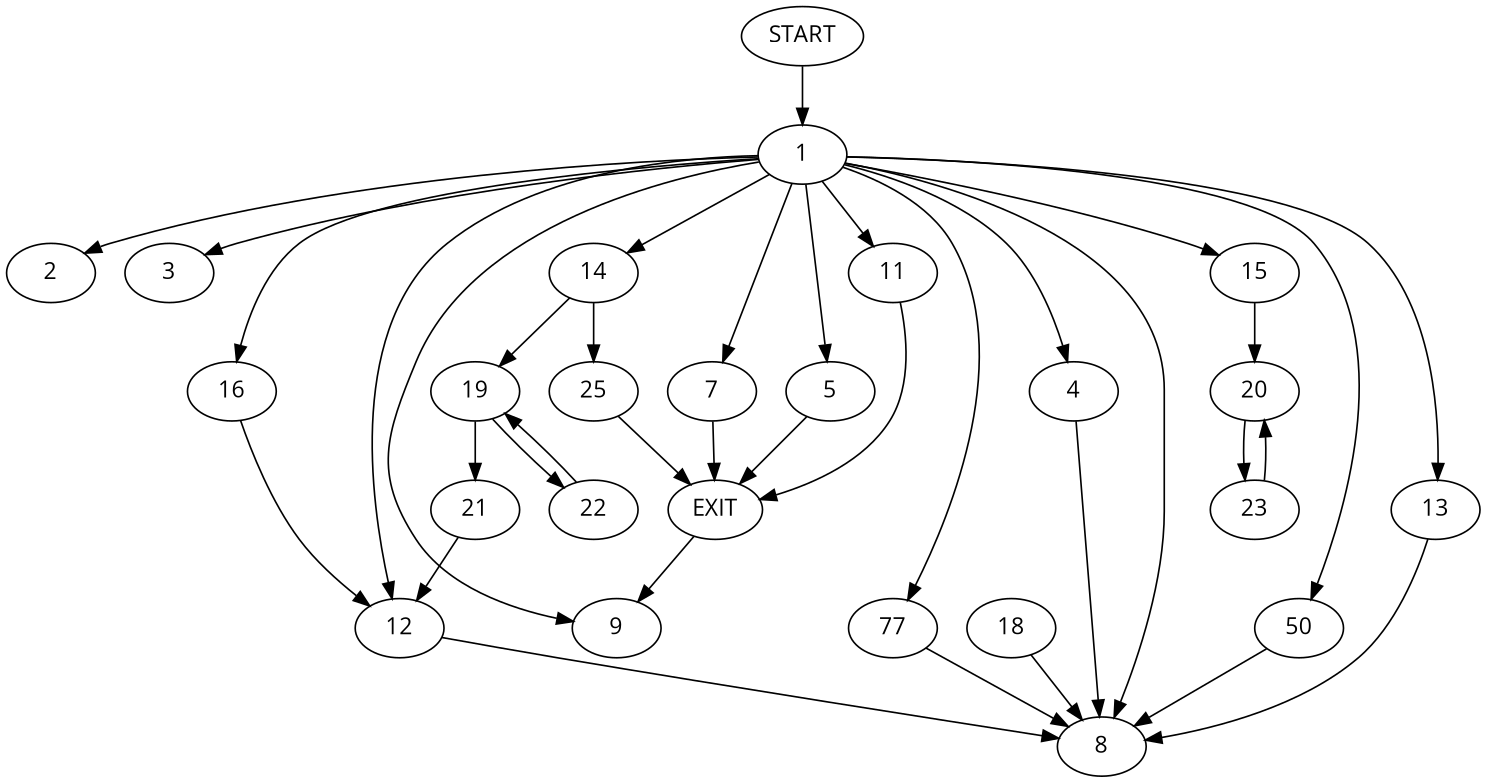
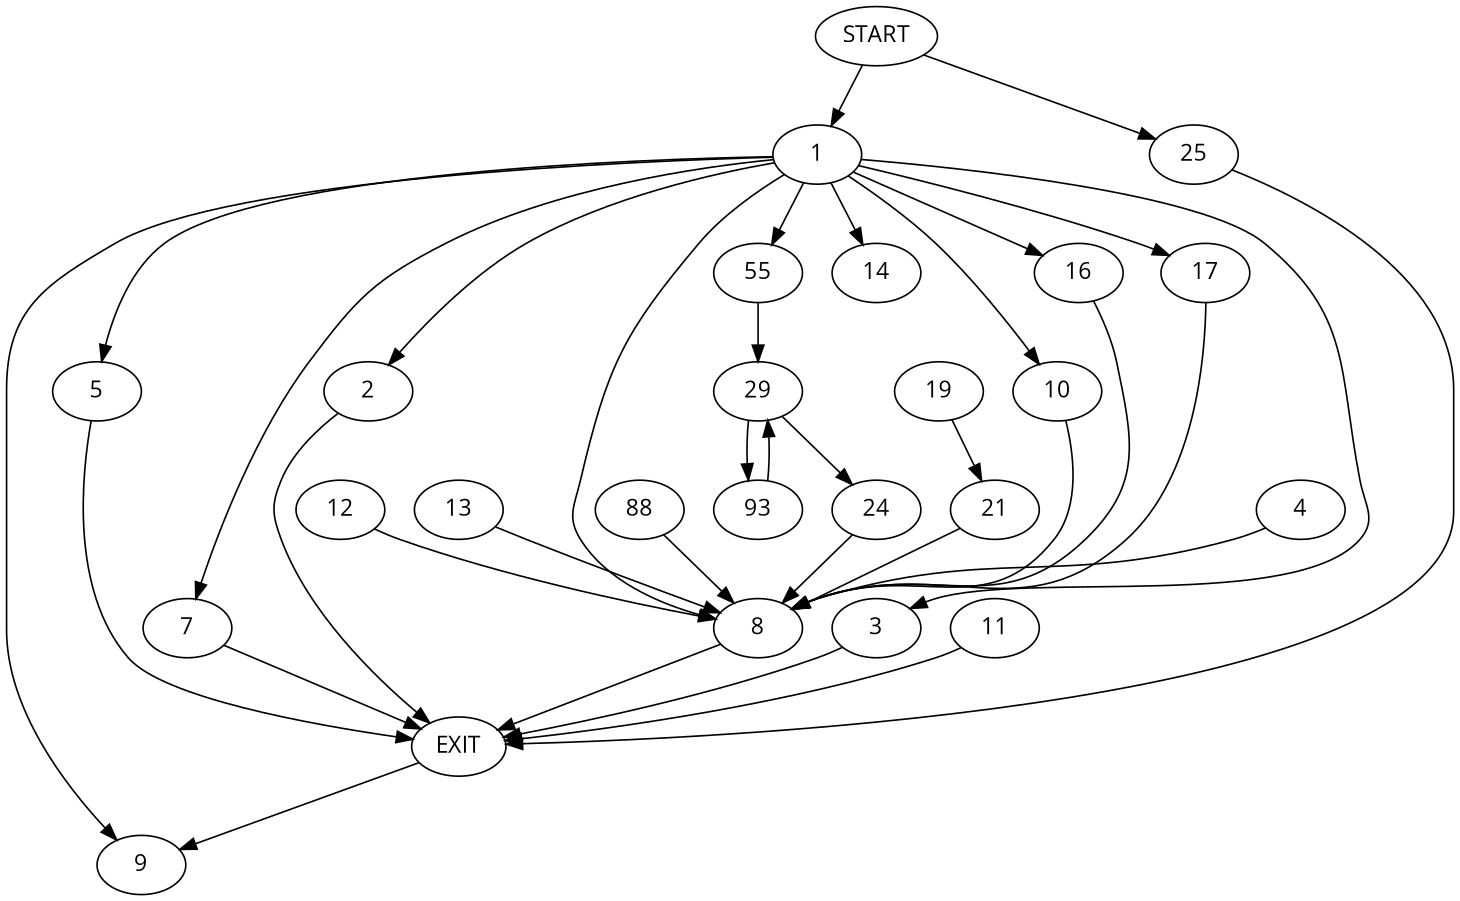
edge "1" -> "13": removed
edge "1" -> "11": removed
edge "1" -> "4": removed
edge "1" -> "12": removed
node "15": label "15" -> "55"
edge "14" -> "25": now "START" -> "25"
edge "14" -> "19": removed
node "20": label "20" -> "29"
node "22": removed
node "24": added
node "23": label "23" -> "93"
edge "16" -> "12": now "16" -> "8"
edge "21" -> "12": now "21" -> "8"
edge "2" -> "EXIT": added
node "77": label "77" -> "17"
node "18": label "18" -> "88"
node "50": label "50" -> "10"
edge "8" -> "EXIT": added
edge "3" -> "EXIT": added
